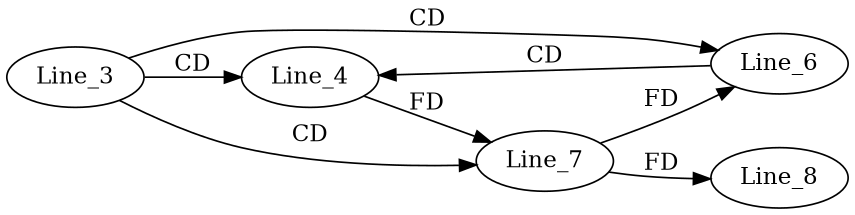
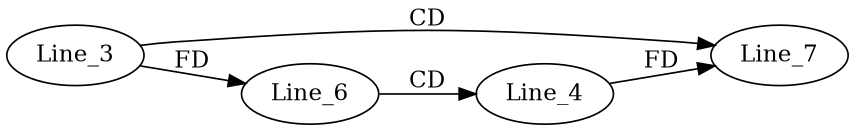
edge "Line_3" -> "Line_6": label "CD" -> "FD"
edge "Line_3" -> "Line_4": removed, label "CD"
edge "Line_7" -> "Line_6": removed, label "FD"
node "Line_8": removed
